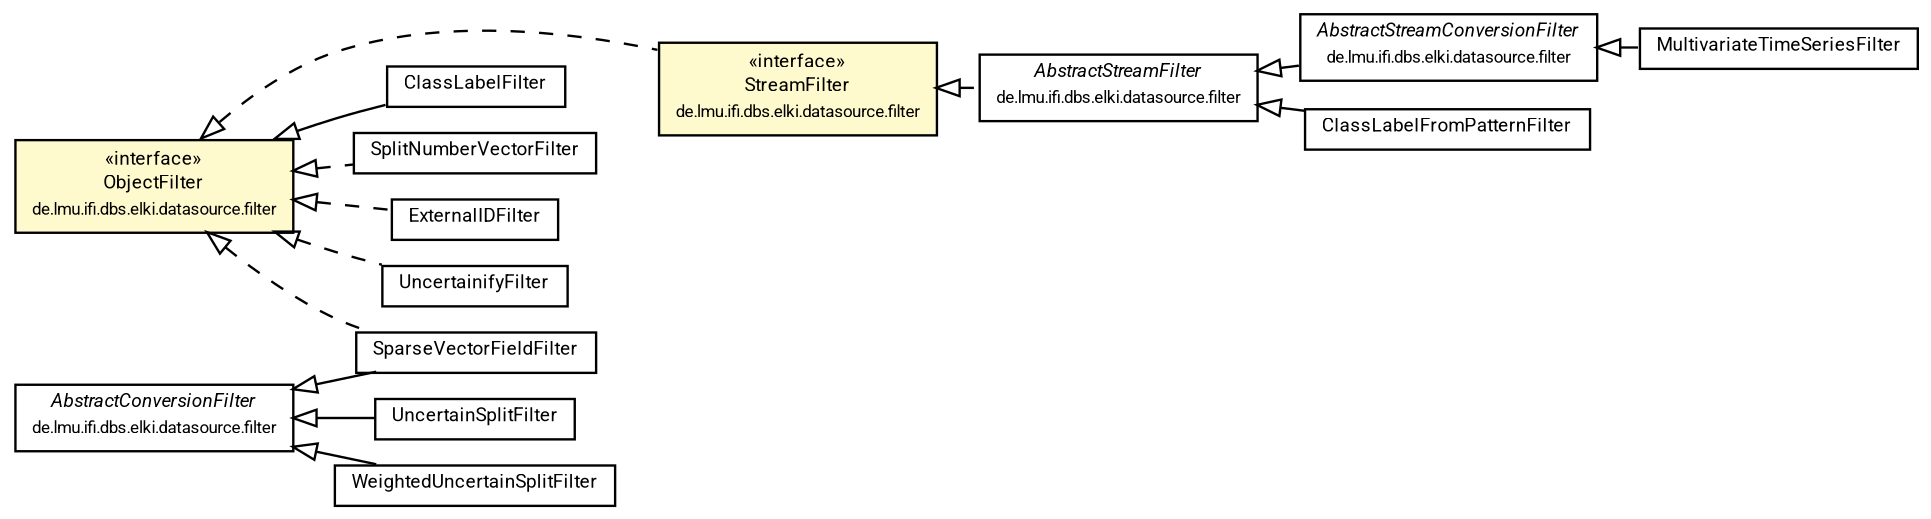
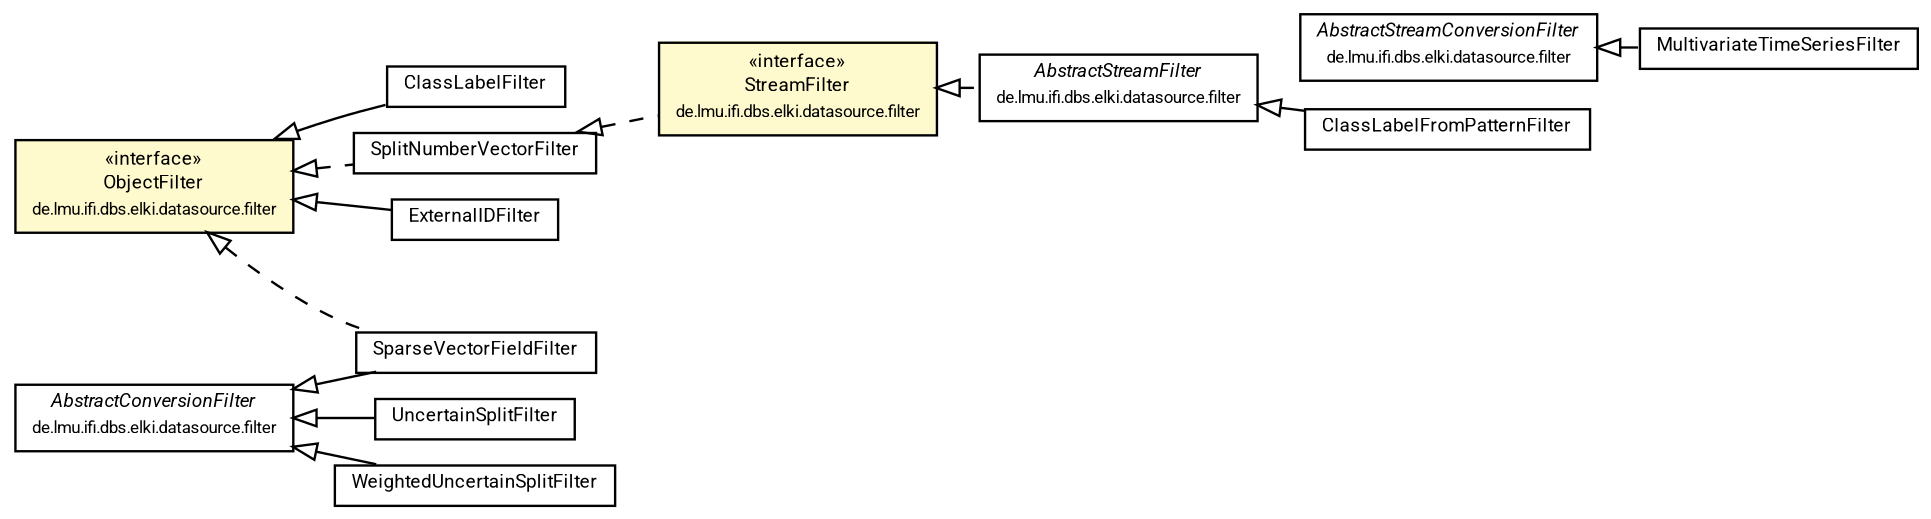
edge "StreamFilter" -> "ObjectFilter": now "StreamFilter" -> "SplitNumberVectorFilter"
edge "AbstractStreamConversionFilter" -> "AbstractStreamFilter": removed
edge "ExternalIDFilter" -> "ObjectFilter": style dashed -> solid
node "UncertainifyFilter": removed
